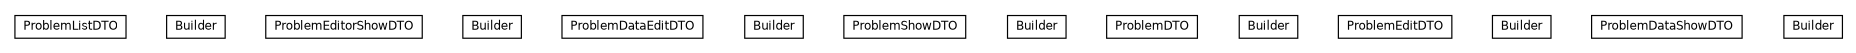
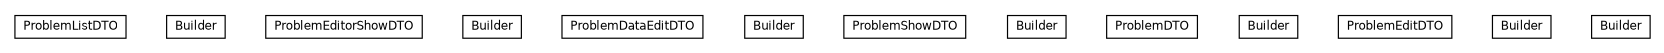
node "ProblemDataShowDTO": removed
